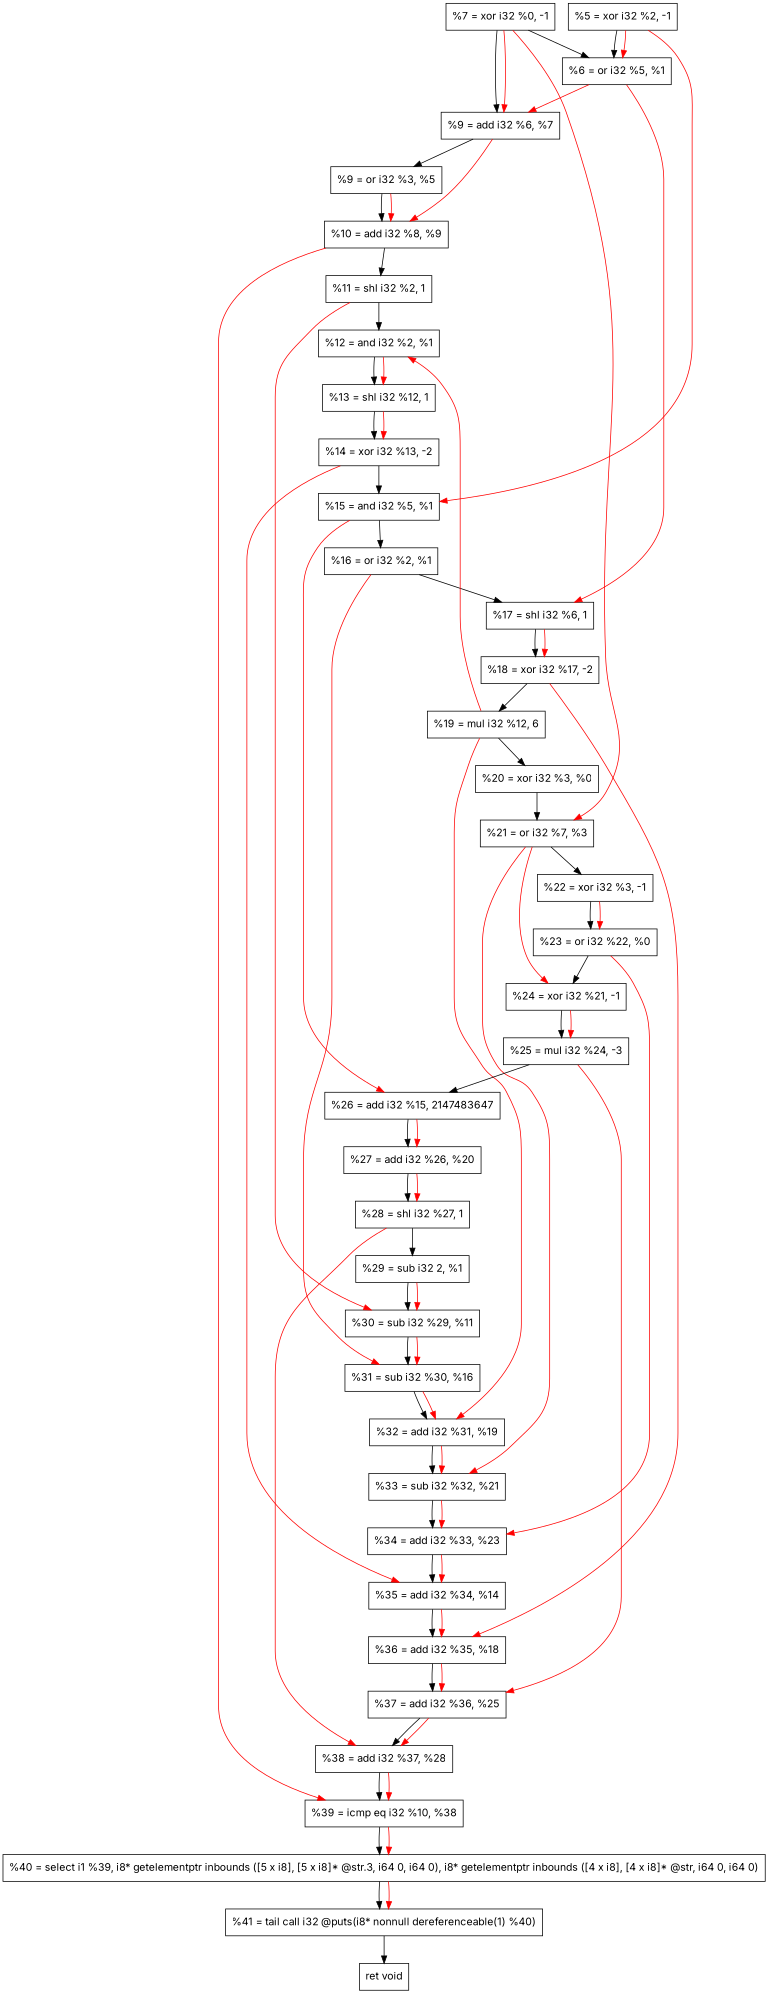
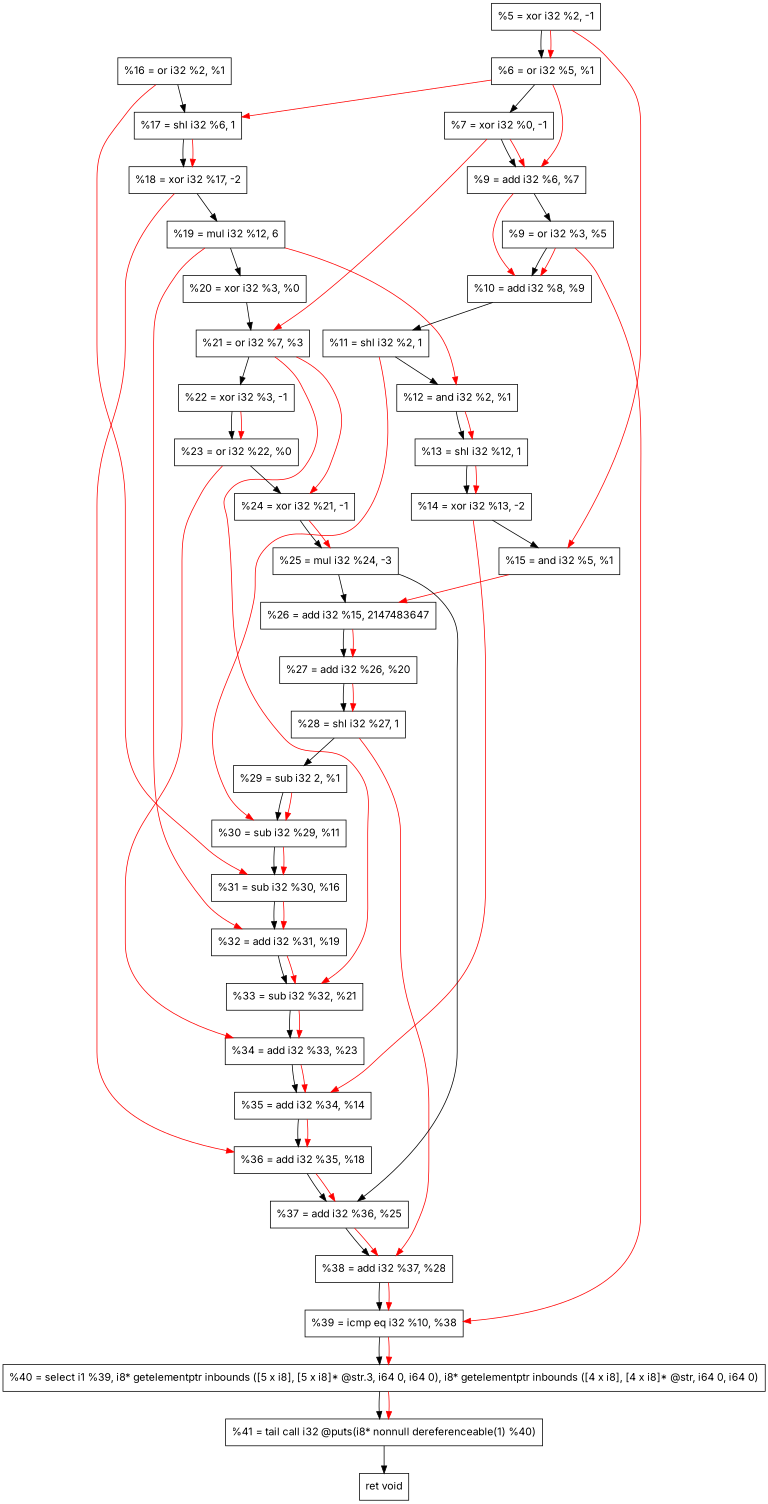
edge "%7 = xor i32 %0, -1" -> "%6 = or i32 %5, %1": reversed
edge "%15 = and i32 %5, %1" -> "%16 = or i32 %2, %1": removed
edge "%10 = add i32 %8, %9" -> "%39 = icmp eq i32 %10, %38": now "%9 = or i32 %3, %5" -> "%39 = icmp eq i32 %10, %38"
edge "%25 = mul i32 %24, -3" -> "%37 = add i32 %36, %25": color red -> black
